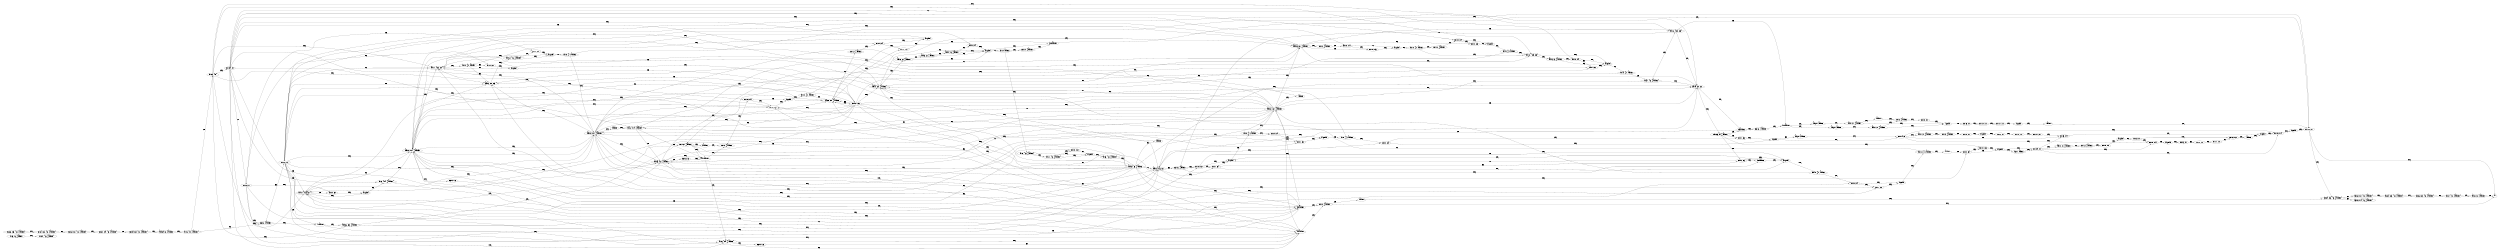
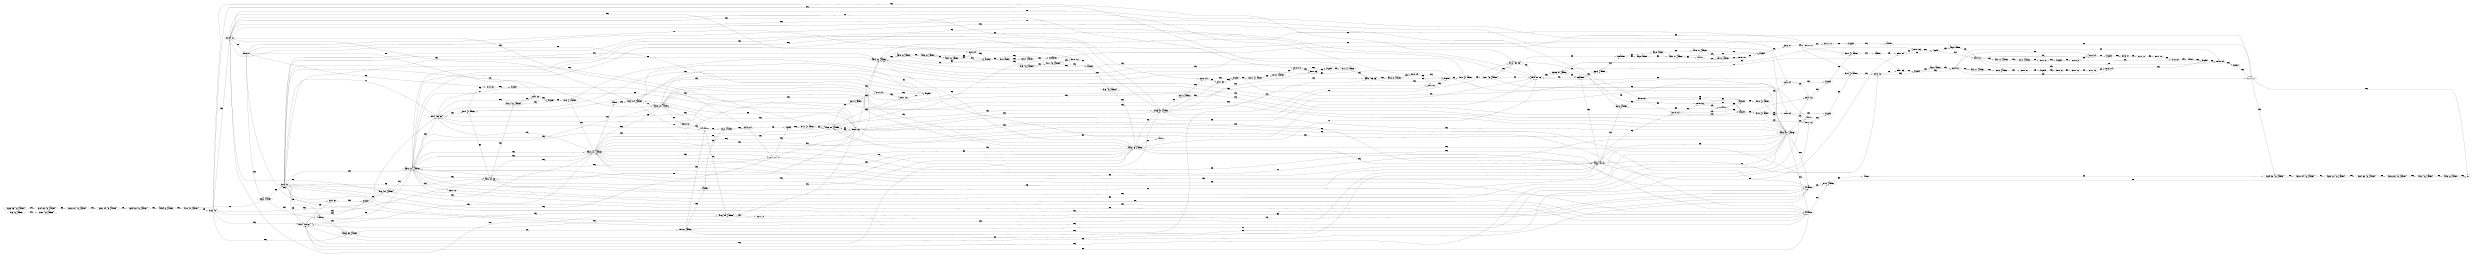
edge "add x21 , x8 , # address" -> "add x23 , x21 , # address": added, label "DFG"
edge "ldp x29 , x30 , [ sp , # address ]" -> "ldp x22 , x21 , [ sp , # address ]": now "ldp x20 , x19 , [ sp , # address ]" -> "ldp x22 , x21 , [ sp , # address ]"
